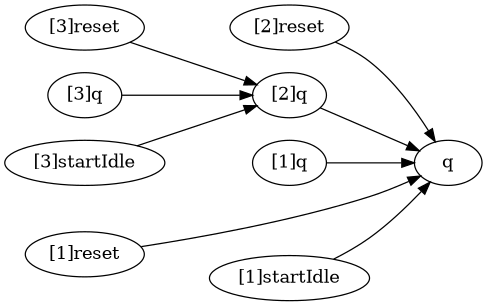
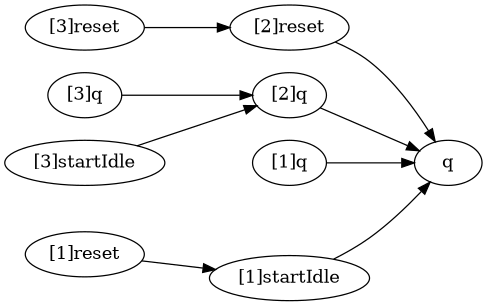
edge "[3]reset" -> "[2]q": now "[3]reset" -> "[2]reset"
edge "[1]reset" -> "q": now "[1]reset" -> "[1]startIdle"
